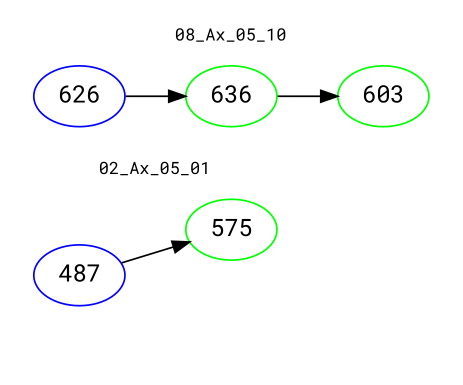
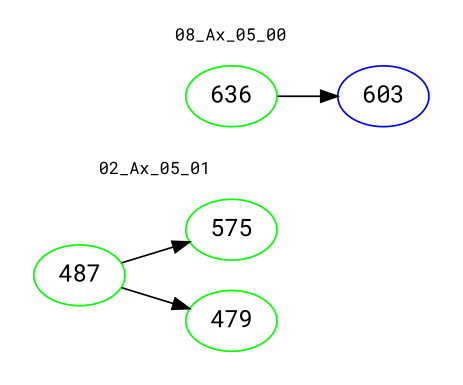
cluster "08_Ax_05_10": label "08_Ax_05_10" -> "08_Ax_05_00"
node "626": removed
node "603": color green -> blue
node "487": color blue -> green
node "479": added
